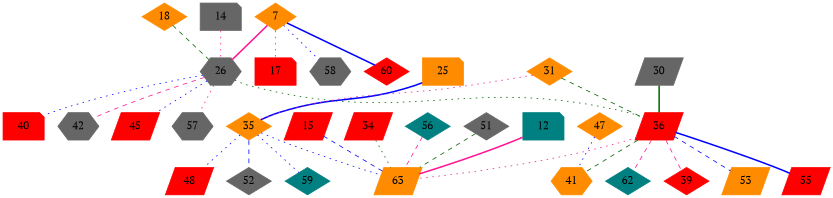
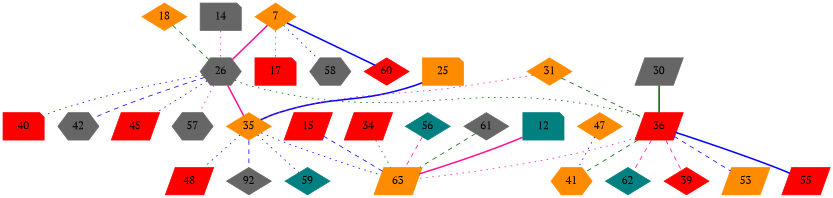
edge "26" -- "42": color deeppink -> blue
edge "26" -- "35": added
node "51": label "51" -> "61"
node "52": label "52" -> "92"
